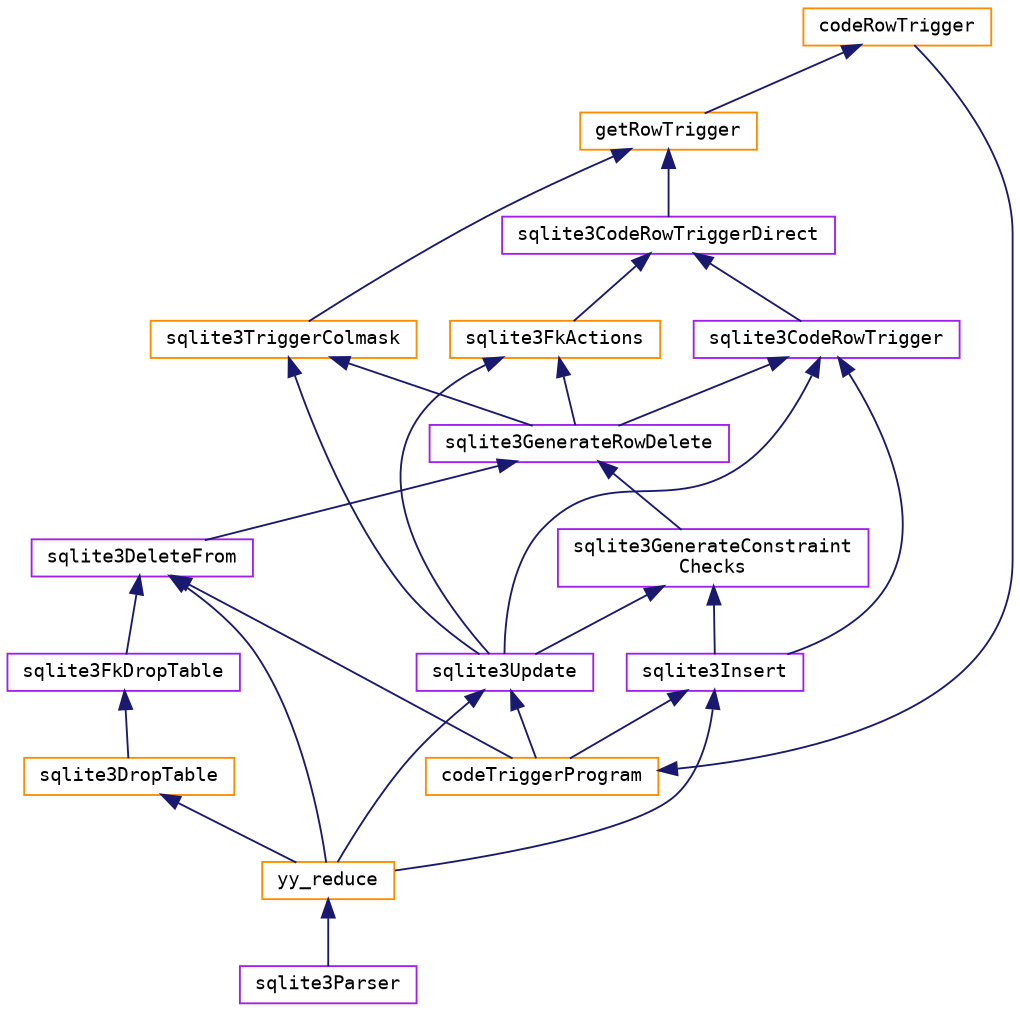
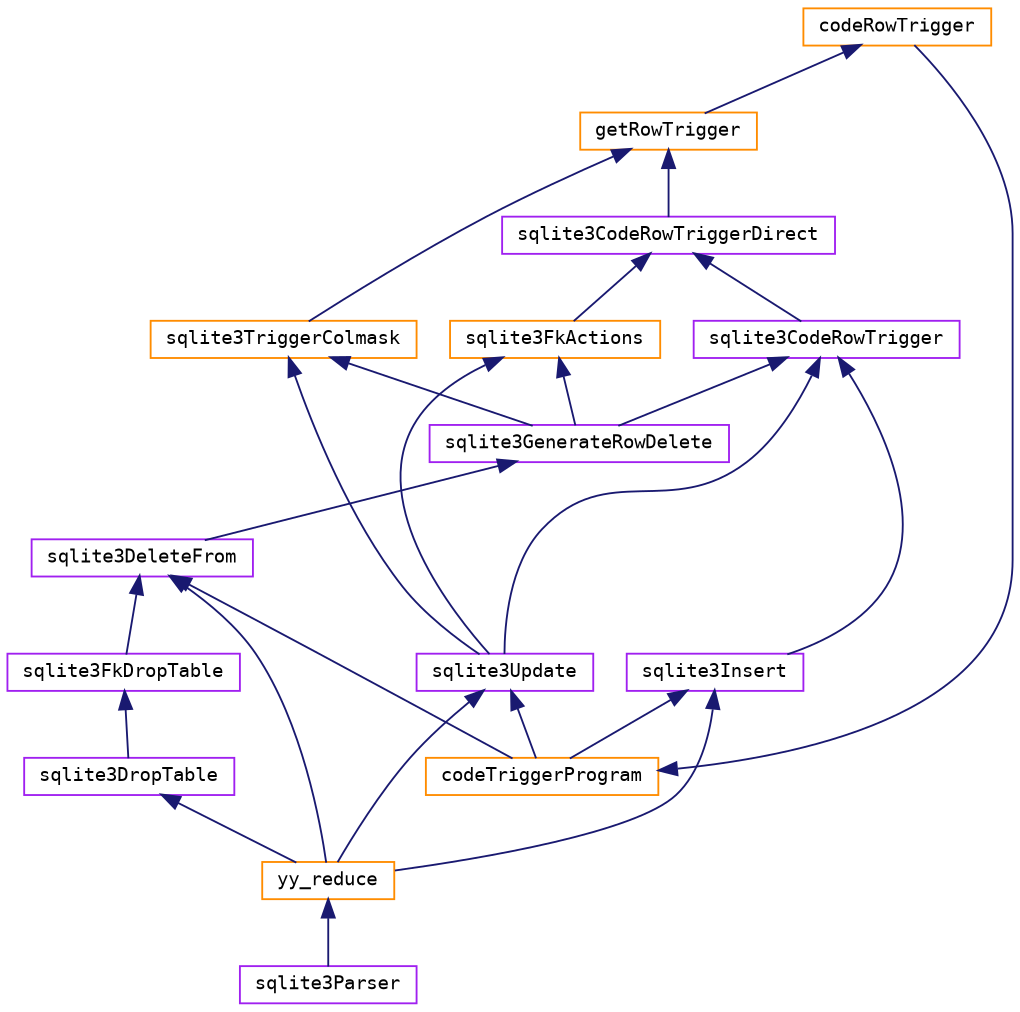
node "sqlite3GenerateConstraint Checks": removed
node "sqlite3DropTable": color darkorange -> purple
